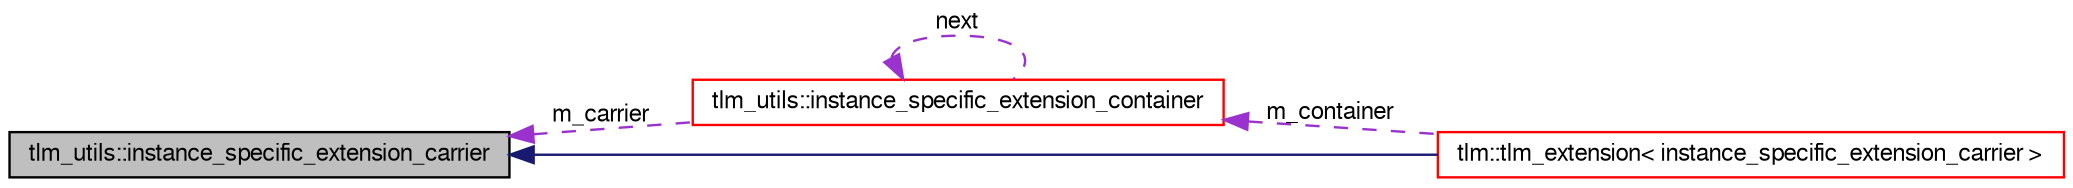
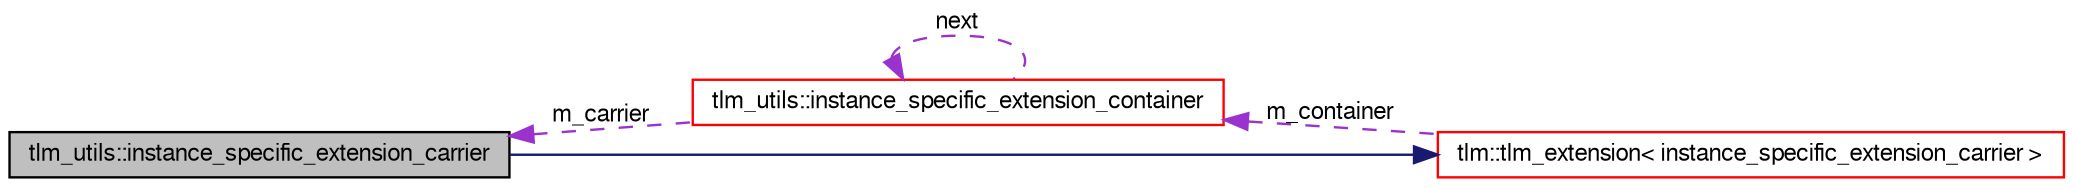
edge "tlm::tlm_extension< instance_specific_extension_carrier >" -> "tlm_utils::instance_specific_extension_carrier": reversed
